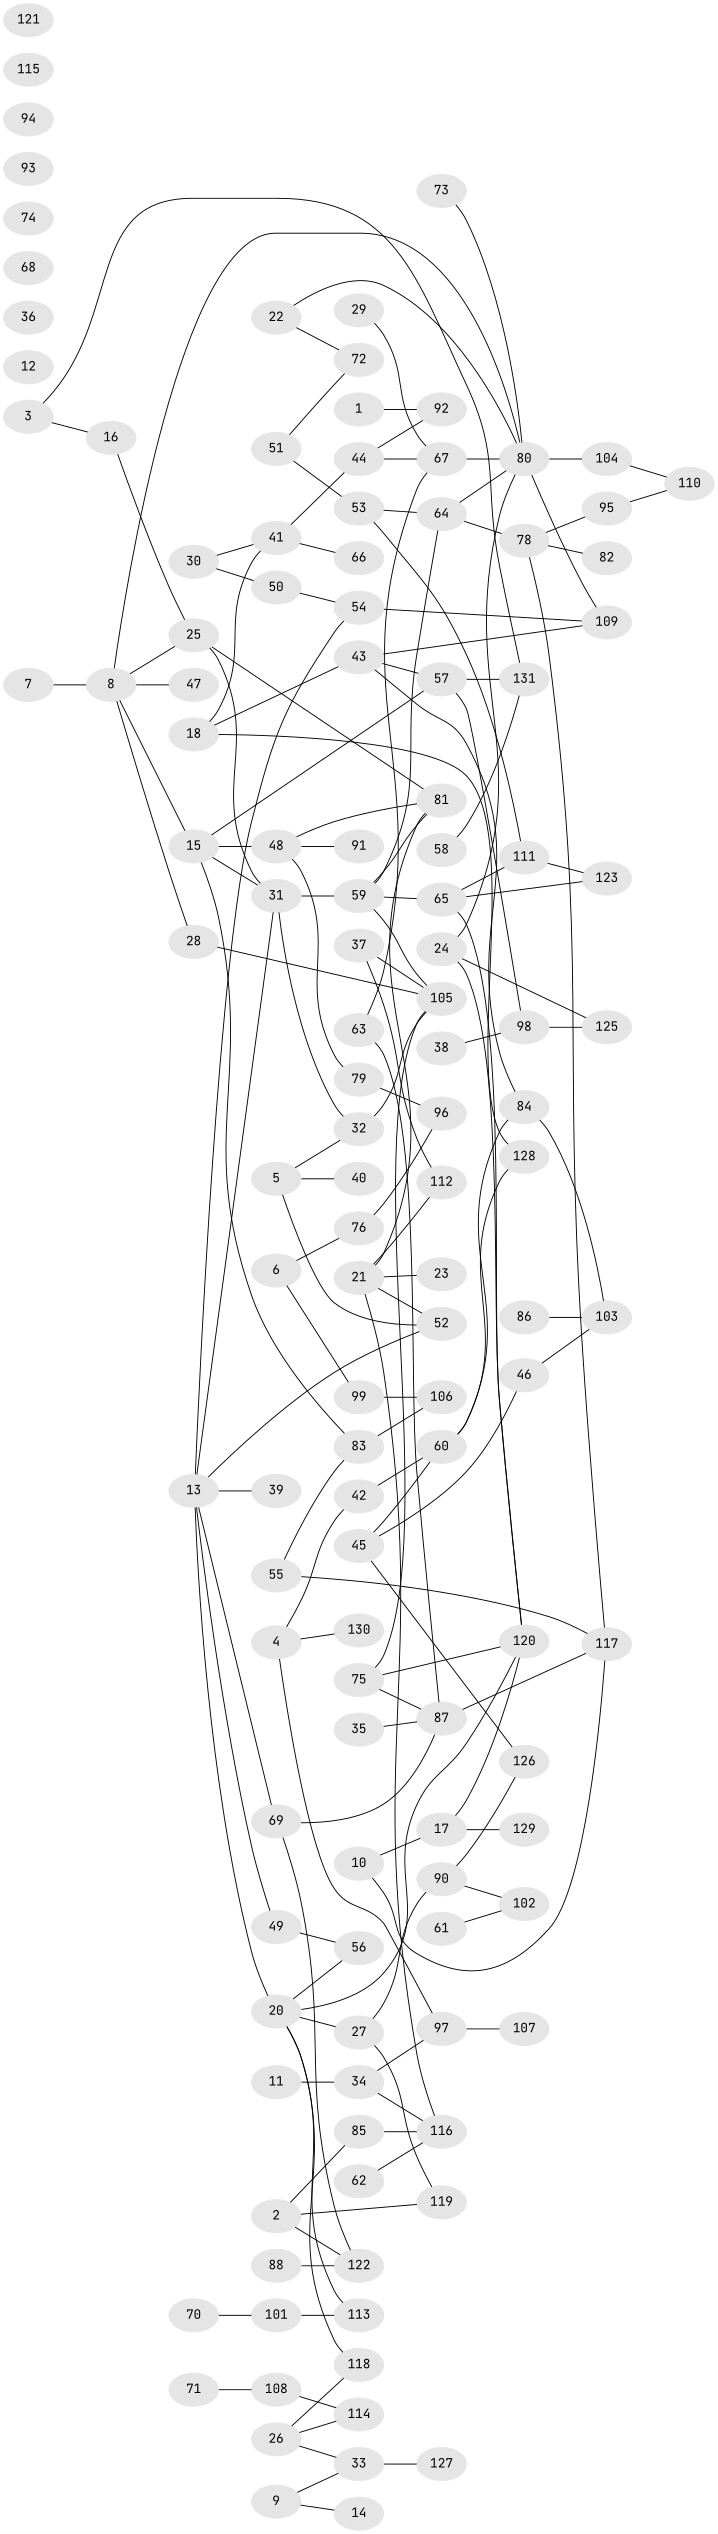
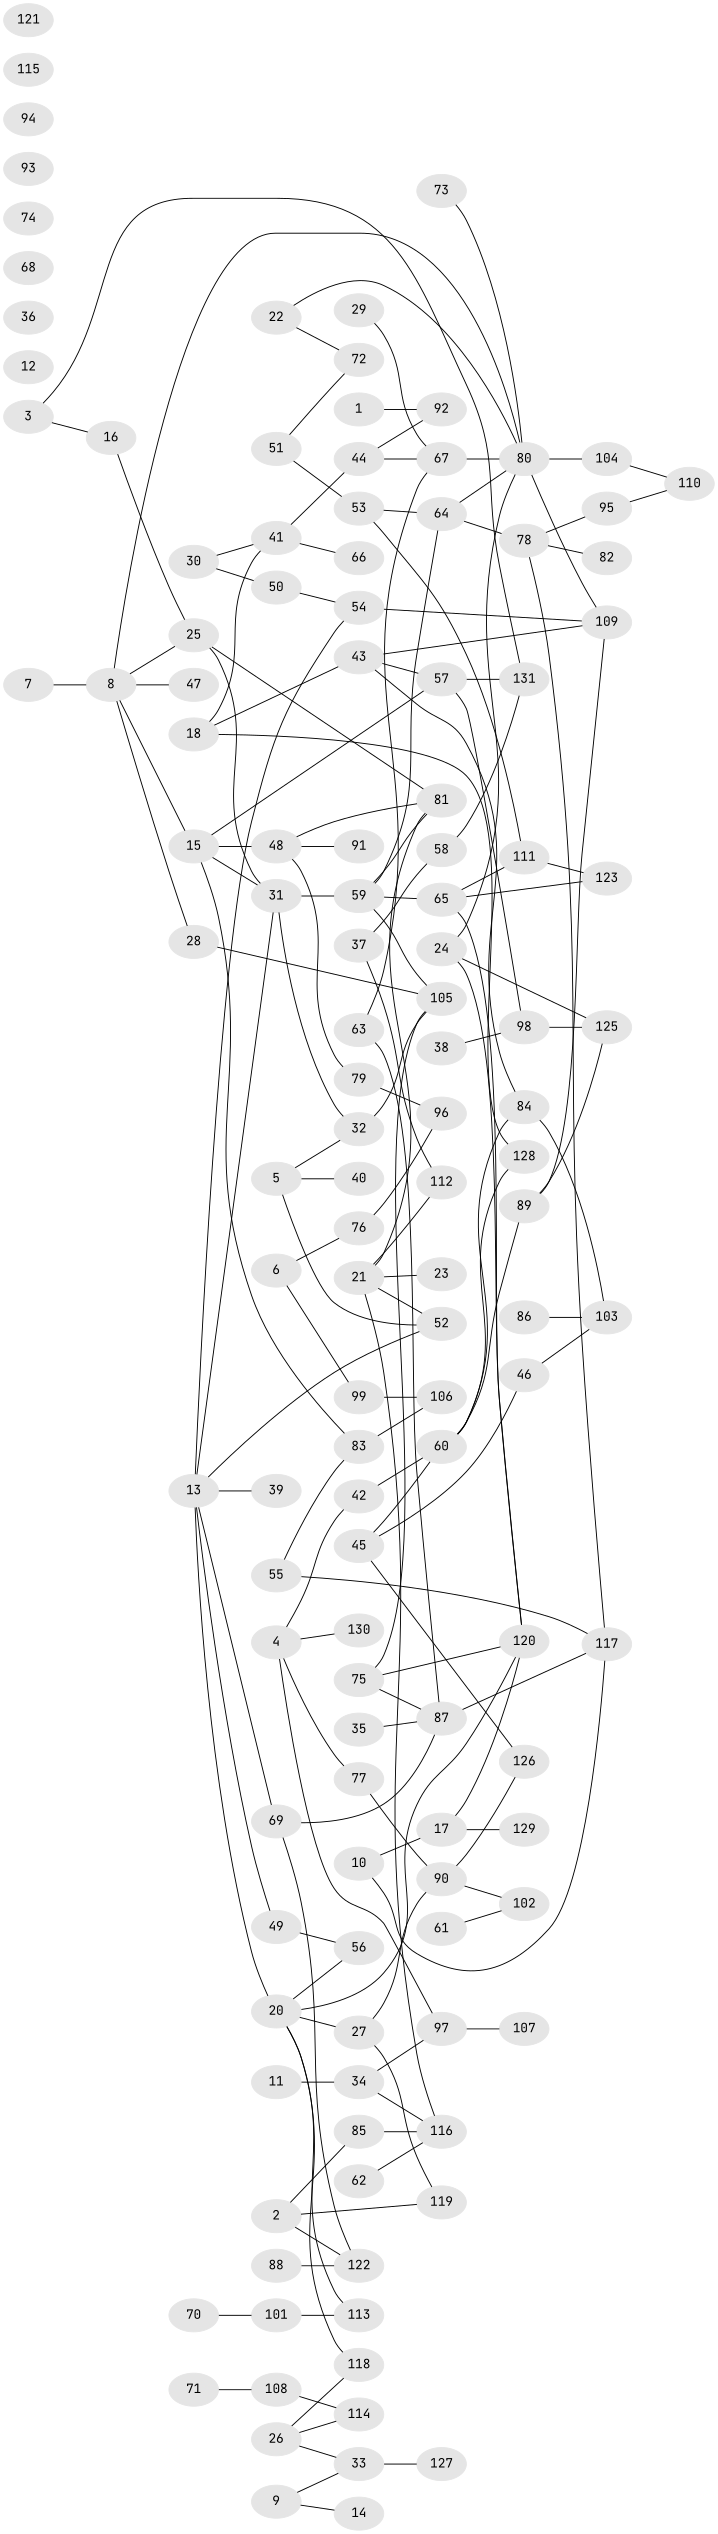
edge "37" -- "105": now "37" -- "58"
node "89": added
node "77": added
